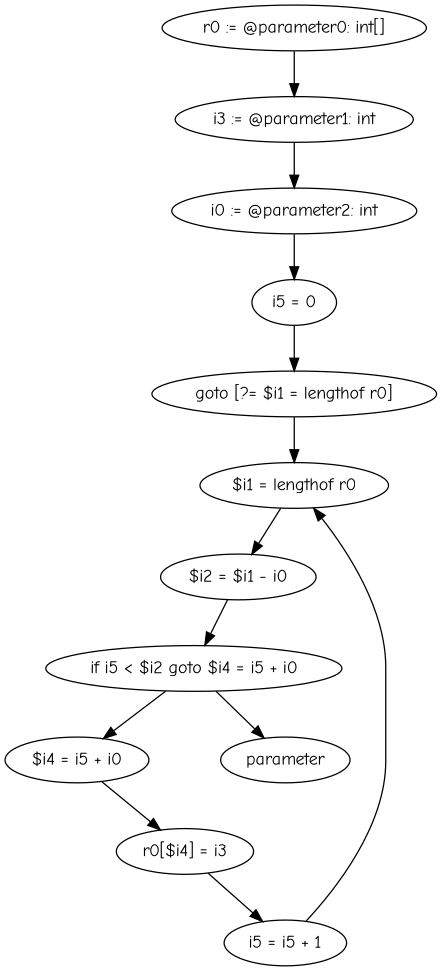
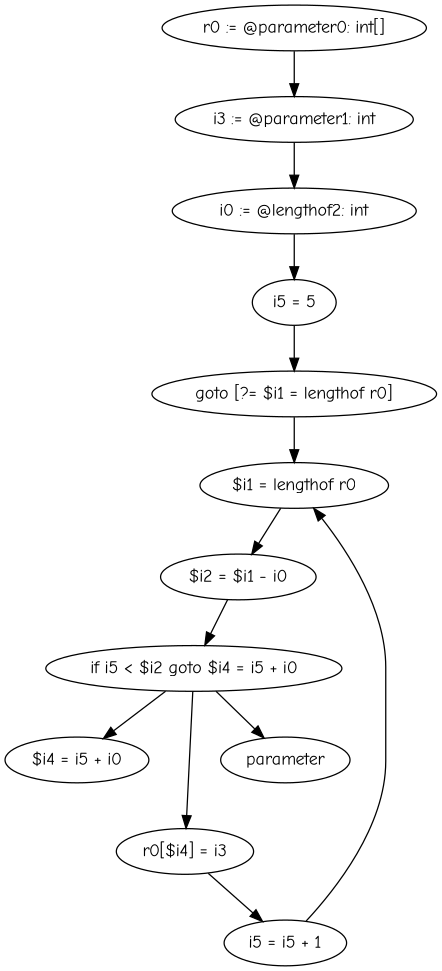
node "i0 := @parameter2: int": label "i0 := @parameter2: int" -> "i0 := @lengthof2: int"
node "i5 = 0": label "i5 = 0" -> "i5 = 5"
edge "$i4 = i5 + i0" -> "r0[$i4] = i3": now "if i5 < $i2 goto $i4 = i5 + i0" -> "r0[$i4] = i3"
